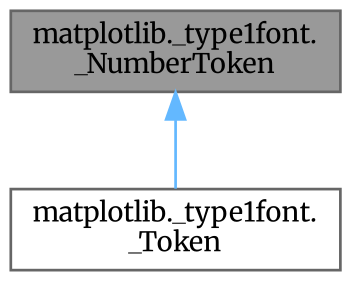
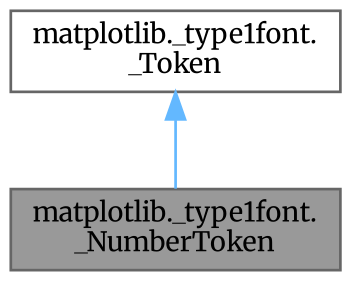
edge "matplotlib._type1font. _Token" -> "matplotlib._type1font. _NumberToken": reversed
